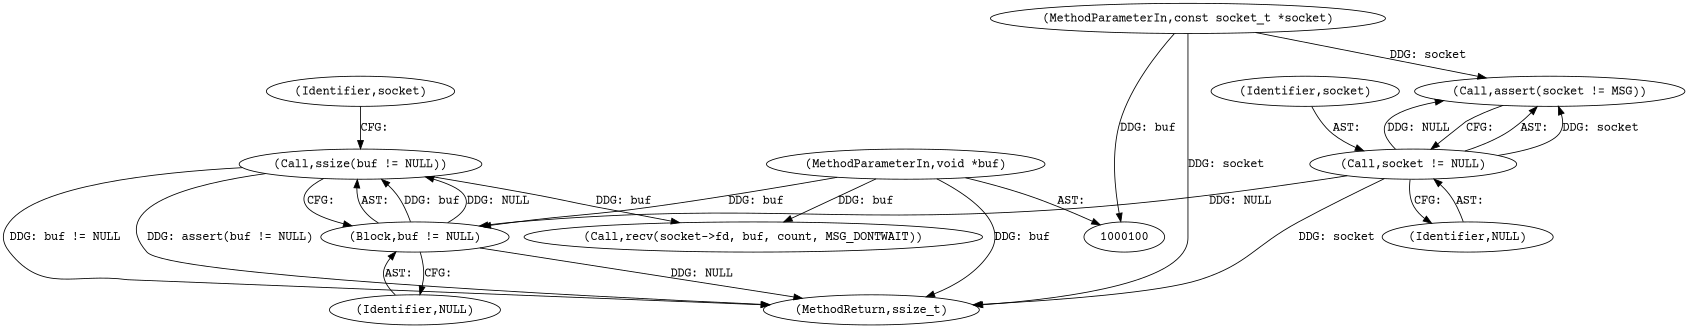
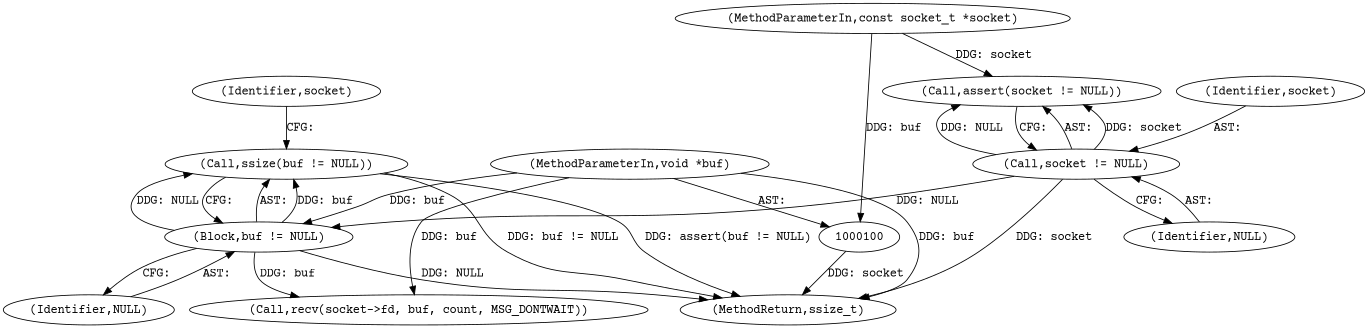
node "(Call,assert(socket != MSG))": label "(Call,assert(socket != MSG))" -> "(Call,assert(socket != NULL))"
edge "(Call,ssize(buf != NULL))" -> "(Call,recv(socket->fd, buf, count, MSG_DONTWAIT))": now "(Block,buf != NULL)" -> "(Call,recv(socket->fd, buf, count, MSG_DONTWAIT))"
edge "(MethodParameterIn,const socket_t *socket)" -> "(MethodReturn,ssize_t)": now "1000100" -> "(MethodReturn,ssize_t)"
